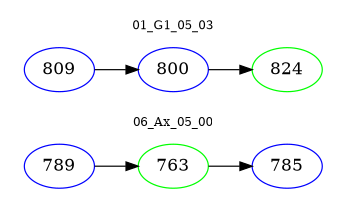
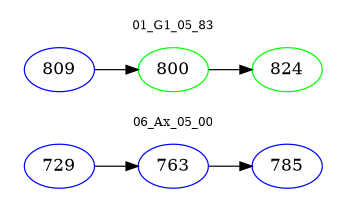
cluster "01_G1_05_03": label "01_G1_05_03" -> "01_G1_05_83"
node "800": color blue -> green
node "789": label "789" -> "729"
node "763": color green -> blue
